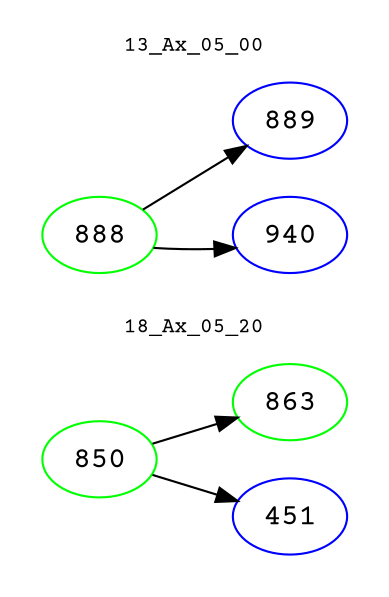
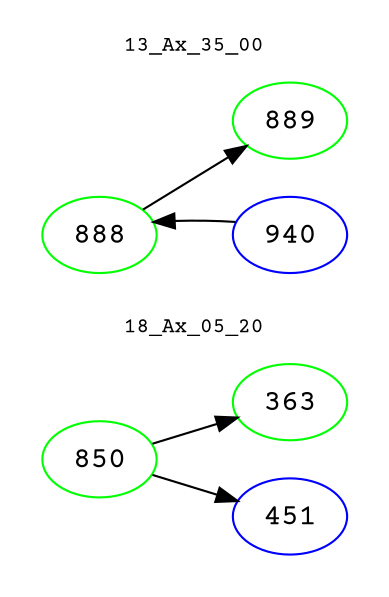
cluster "13_Ax_05_00": label "13_Ax_05_00" -> "13_Ax_35_00"
node "889": color blue -> green
edge "888" -> "940": reversed
node "863": label "863" -> "363"
